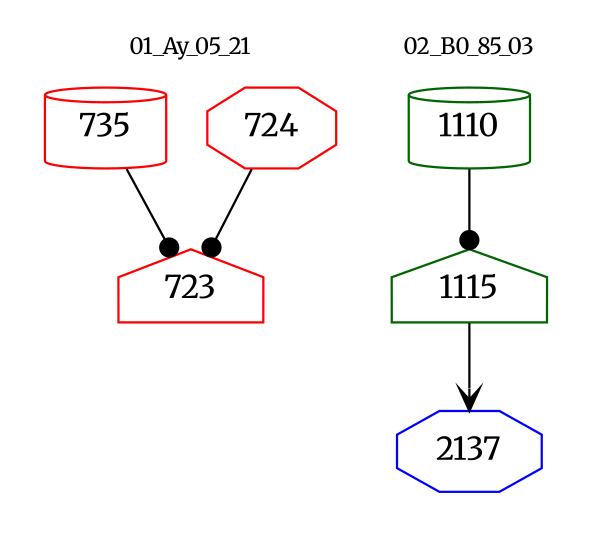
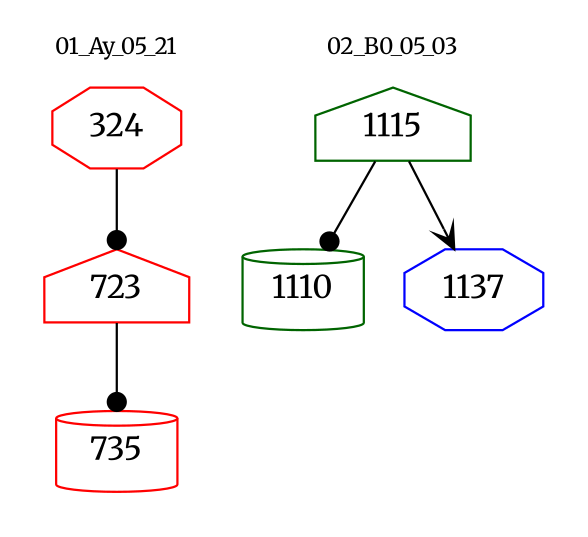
cluster "02_B0_85_03": label "02_B0_85_03" -> "02_B0_05_03"
node "724": label "724" -> "324"
edge "1110" -> "1115": reversed
edge "735" -> "723": reversed
node "2137": label "2137" -> "1137"
